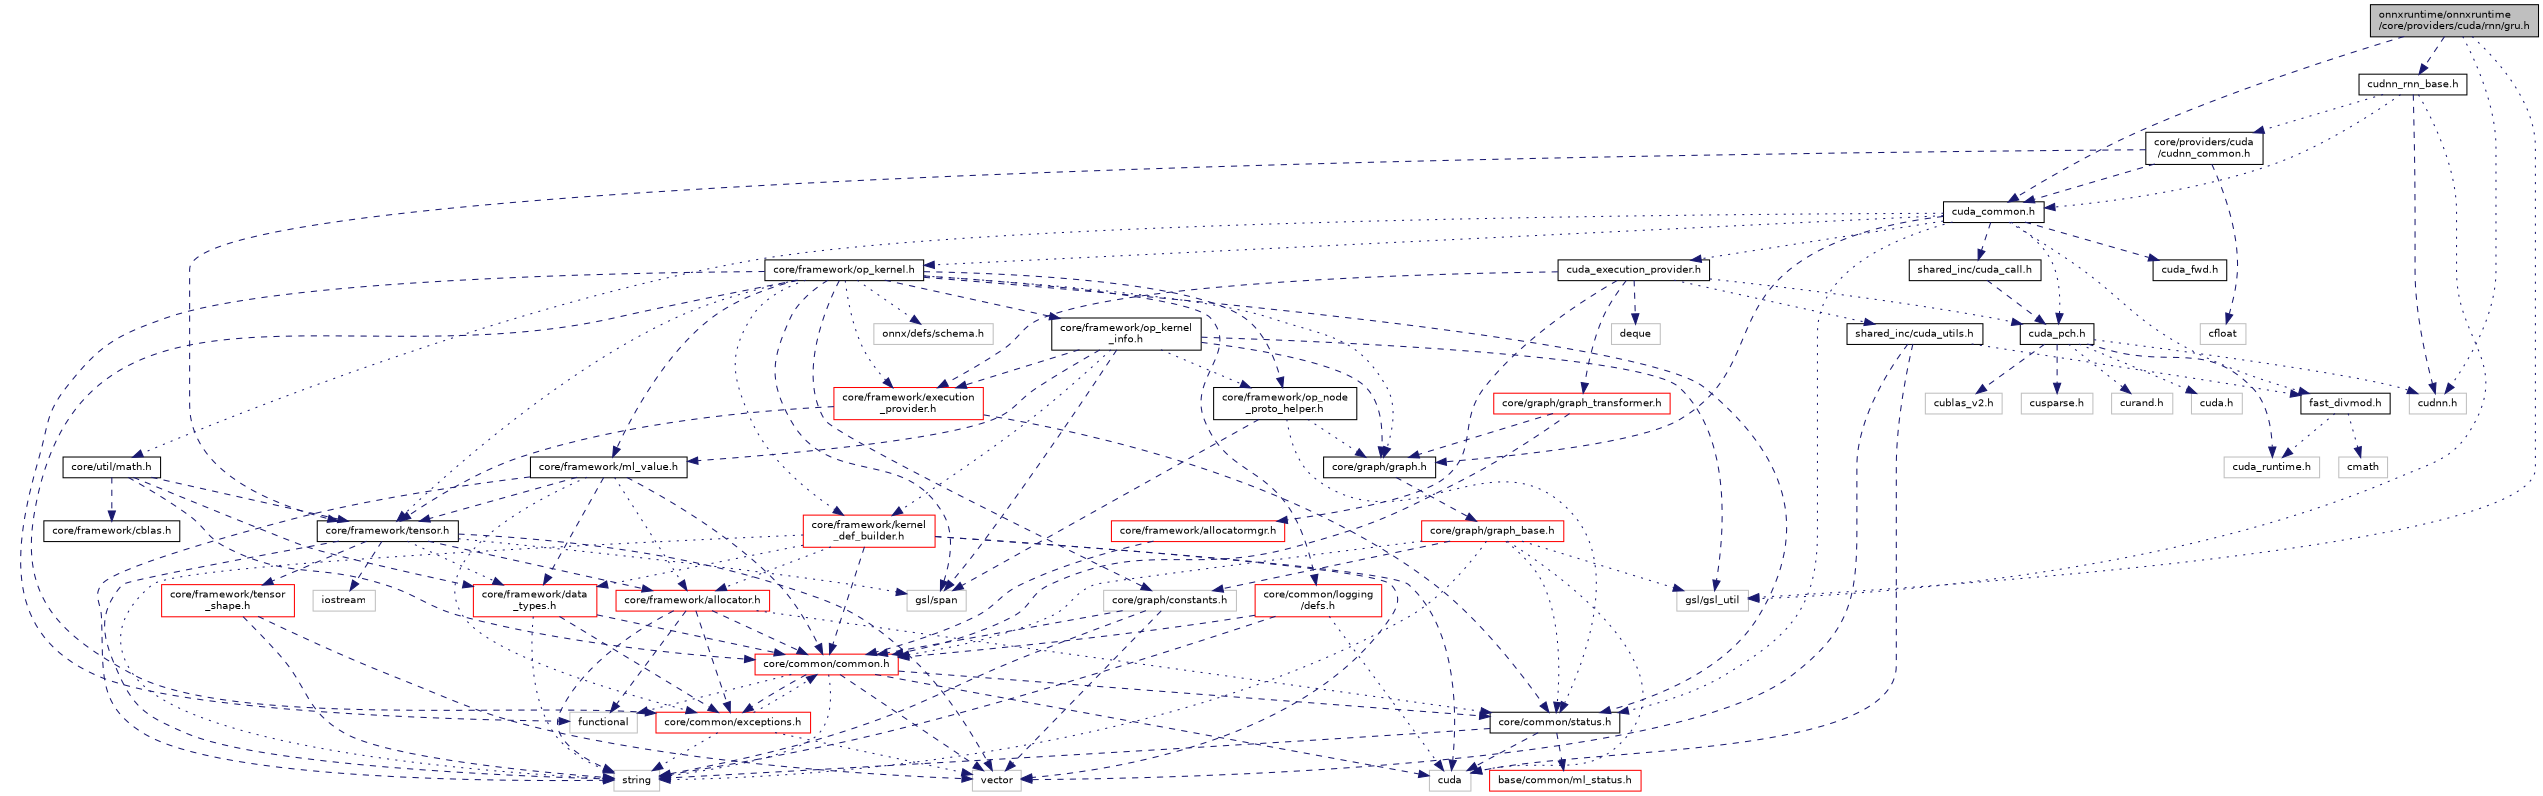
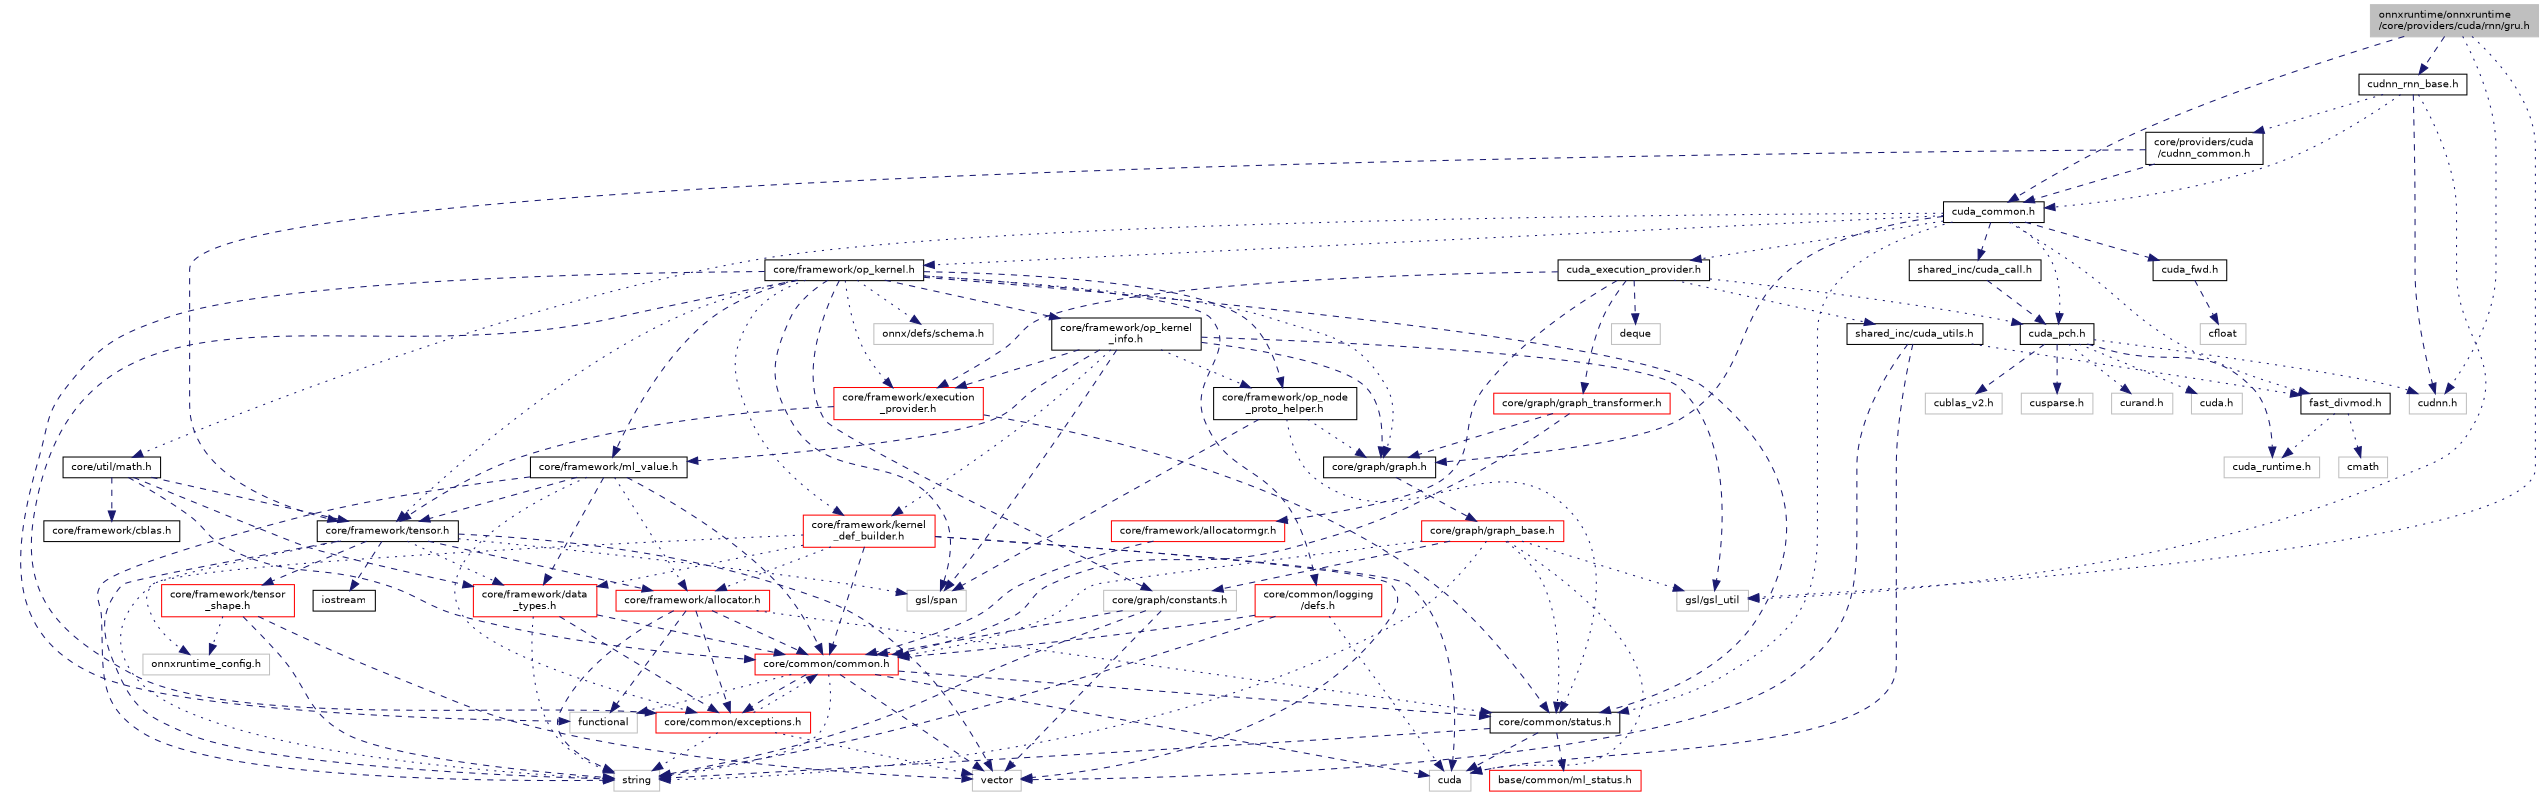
node "onnxruntime/onnxruntime /core/providers/cuda/rnn/gru.h": color black -> grey75
edge "core/providers/cuda /cudnn_common.h" -> "cfloat": now "cuda_fwd.h" -> "cfloat"
node "iostream": color grey75 -> black
node "onnxruntime_config.h": added
